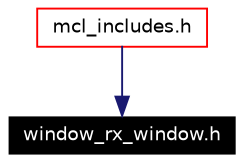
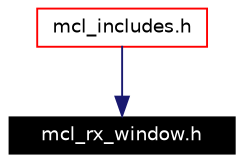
node "window_rx_window.h": label "window_rx_window.h" -> "mcl_rx_window.h"
